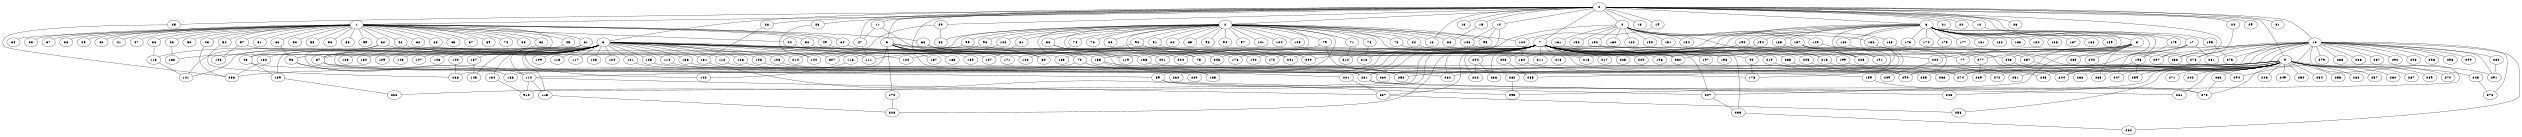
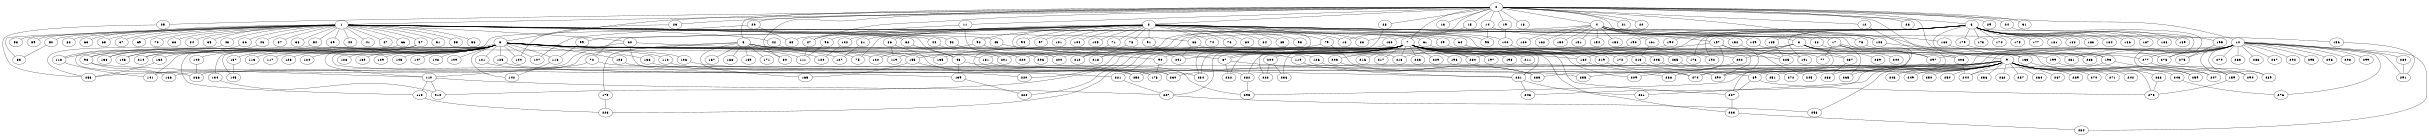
edge "50" -- "53": added
node "807": label "807" -> "107"
